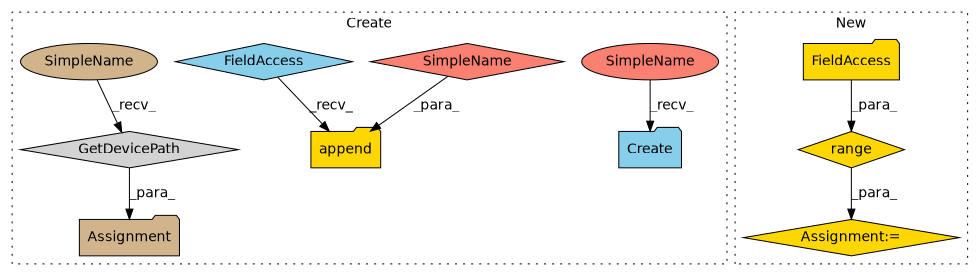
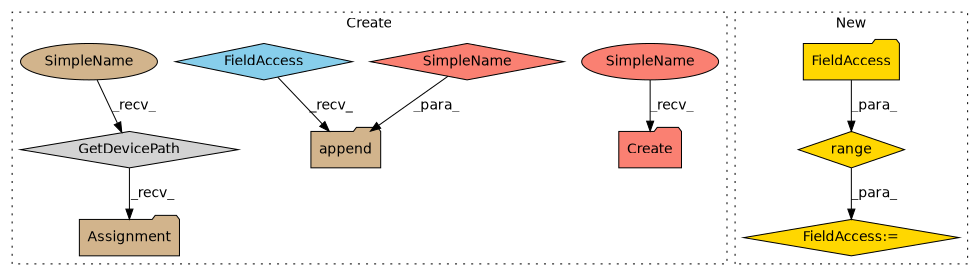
node "append": fillcolor gold -> tan
node "Create": fillcolor skyblue -> salmon
edge "GetDevicePath" -> "Assignment": label "_para_" -> "_recv_"
node "Assignment:=": label "Assignment:=" -> "FieldAccess:="
